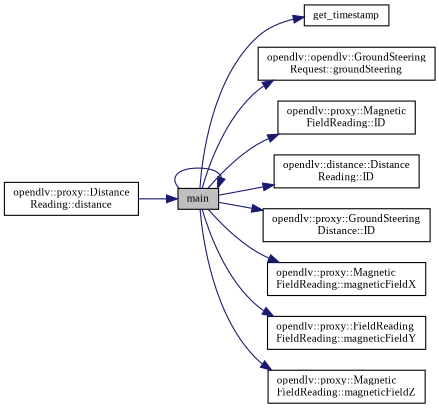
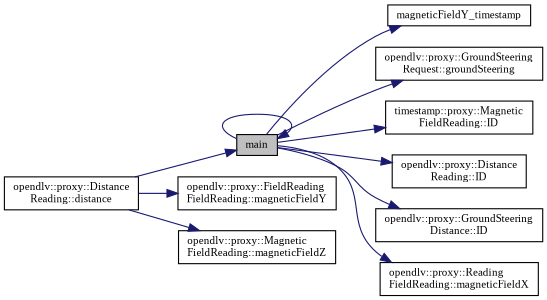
node "get_timestamp": label "get_timestamp" -> "magneticFieldY_timestamp"
node "opendlv::opendlv::GroundSteering Request::groundSteering": label "opendlv::opendlv::GroundSteering Request::groundSteering" -> "opendlv::proxy::GroundSteering Request::groundSteering"
node "opendlv::proxy::Magnetic FieldReading::ID": label "opendlv::proxy::Magnetic FieldReading::ID" -> "timestamp::proxy::Magnetic FieldReading::ID"
node "opendlv::distance::Distance Reading::ID": label "opendlv::distance::Distance Reading::ID" -> "opendlv::proxy::Distance Reading::ID"
edge "main" -> "opendlv::proxy::FieldReading FieldReading::magneticFieldY": now "opendlv::proxy::Distance Reading::distance" -> "opendlv::proxy::FieldReading FieldReading::magneticFieldY"
node "opendlv::proxy::Magnetic FieldReading::magneticFieldX": label "opendlv::proxy::Magnetic FieldReading::magneticFieldX" -> "opendlv::proxy::Reading FieldReading::magneticFieldX"
edge "main" -> "opendlv::proxy::Magnetic FieldReading::magneticFieldZ": now "opendlv::proxy::Distance Reading::distance" -> "opendlv::proxy::Magnetic FieldReading::magneticFieldZ"
